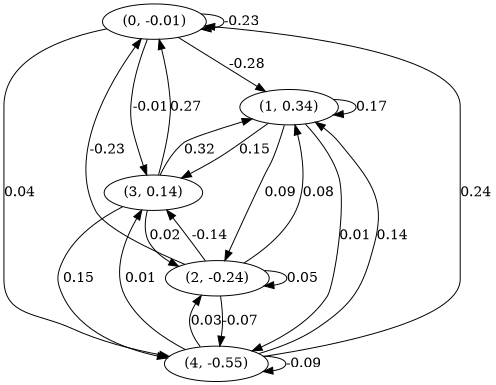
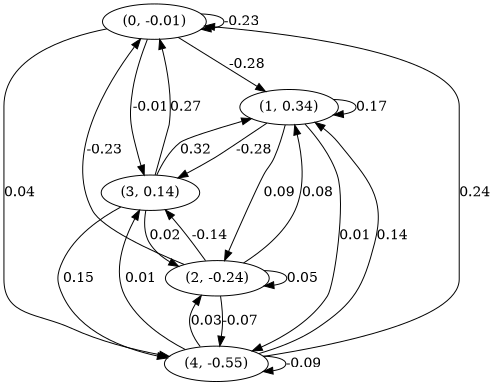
edge "(1, 0.34)" -> "(3, 0.14)": label "0.15" -> "-0.28"
